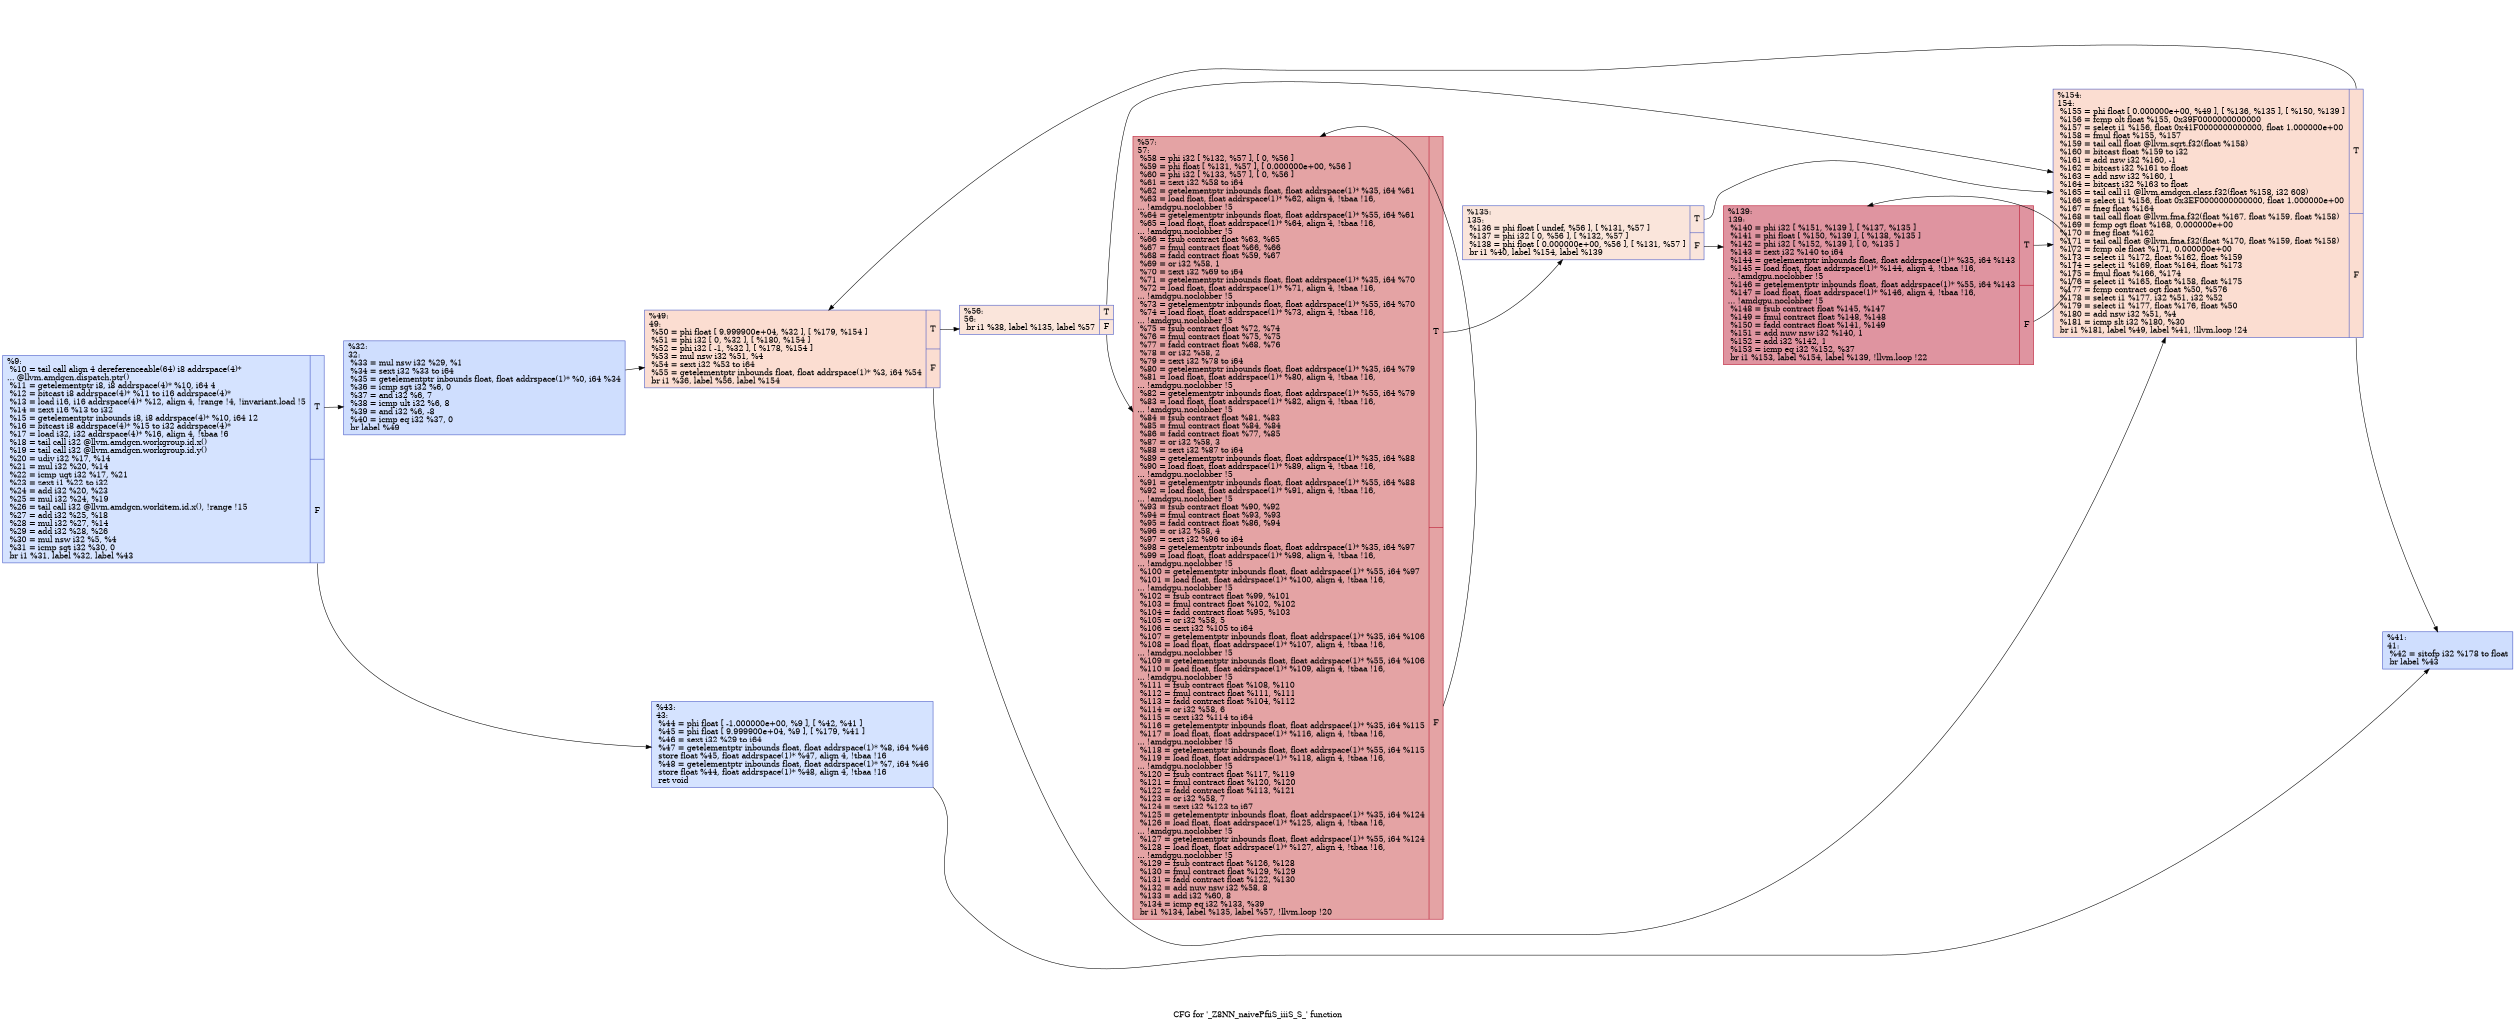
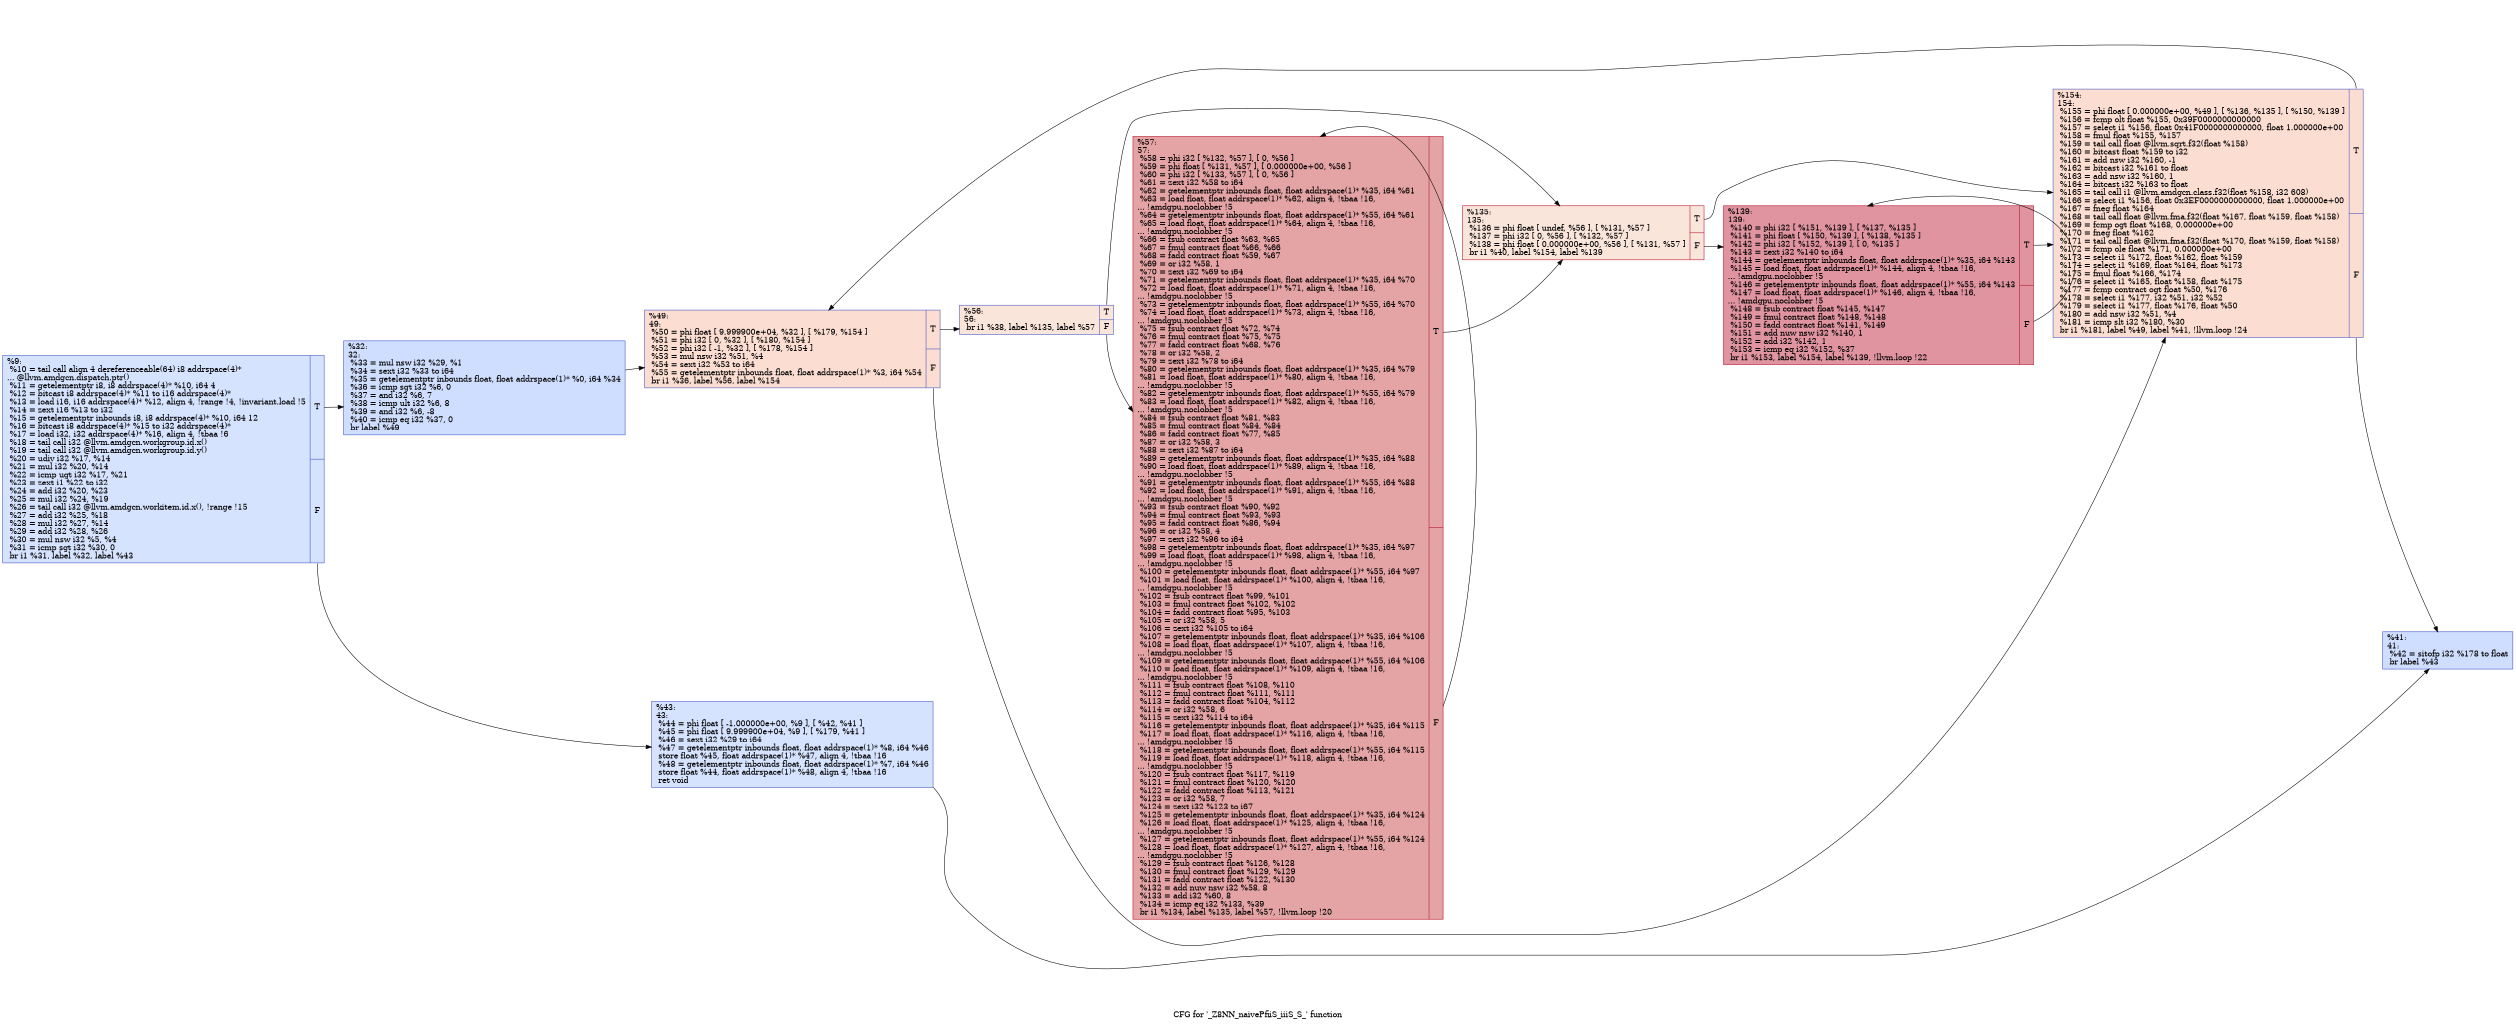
edge "%56:" -> "%154:": now "%56:" -> "%135:"
node "%135:": color #3d50c3ff -> #b70d28ff
node "%154:": text "%177 = fcmp contract ogt float %50, %576" -> "%177 = fcmp contract ogt float %50, %176"
